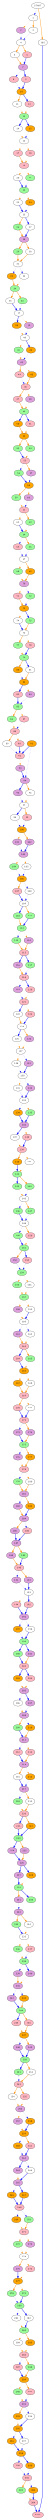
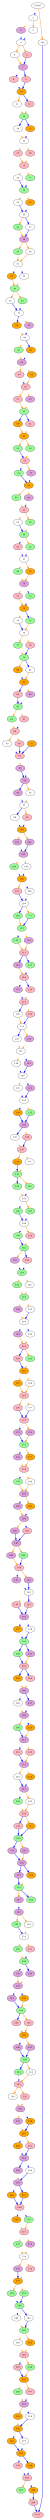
edge "183" -> "184": style bold -> dotted
